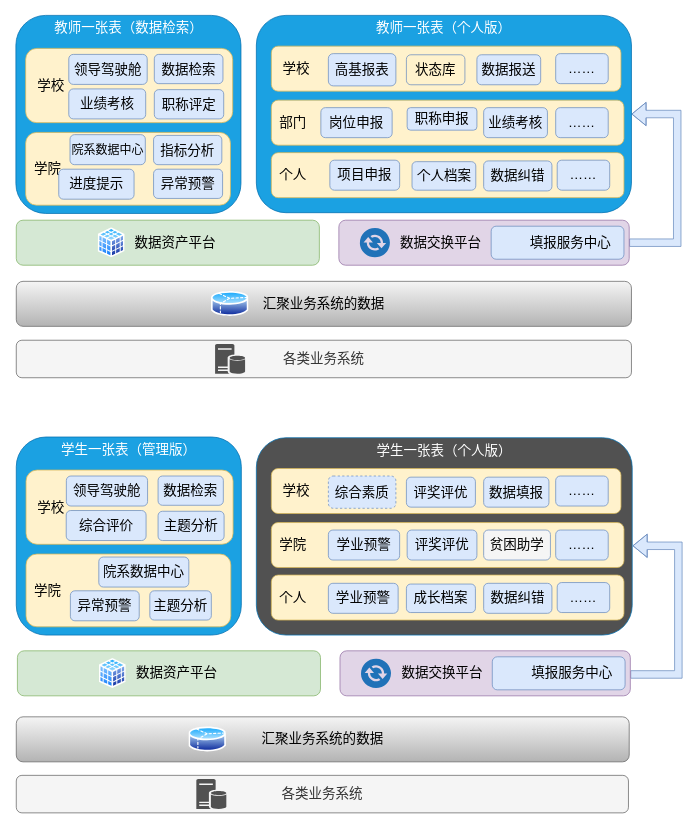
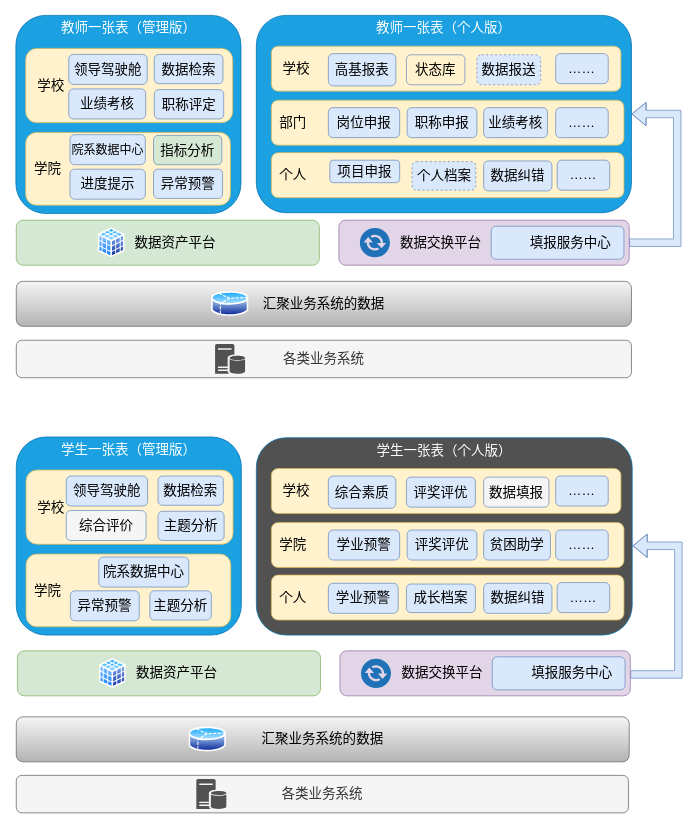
node "教师一张表（数据检索）": label "教师一张表（数据检索）" -> "教师一张表（管理版）"
node "数据报送": style solid -> dashed
node "职称申报": size 70x23 -> 70x30
node "岗位申报": moved (356, 123) -> (364, 123)
node "指标分析": fillcolor #dae8fc -> #d5e8d4
node "项目申报": size 70x30 -> 70x23
node "个人档案": style solid -> dashed
node "进度提示": moved (96, 184) -> (107, 184)
node "综合素质": style dashed -> solid
node "数据填报": fillcolor #dae8fc -> #f5f5f5
node "综合评价": fillcolor #dae8fc -> #f5f5f5
node "贫困助学": fillcolor #f5f5f5 -> #dae8fc
